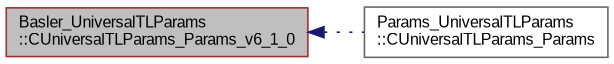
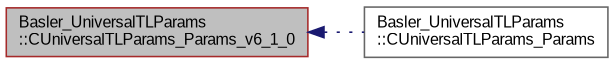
node "Params_UniversalTLParams ::CUniversalTLParams_Params": label "Params_UniversalTLParams ::CUniversalTLParams_Params" -> "Basler_UniversalTLParams ::CUniversalTLParams_Params"
